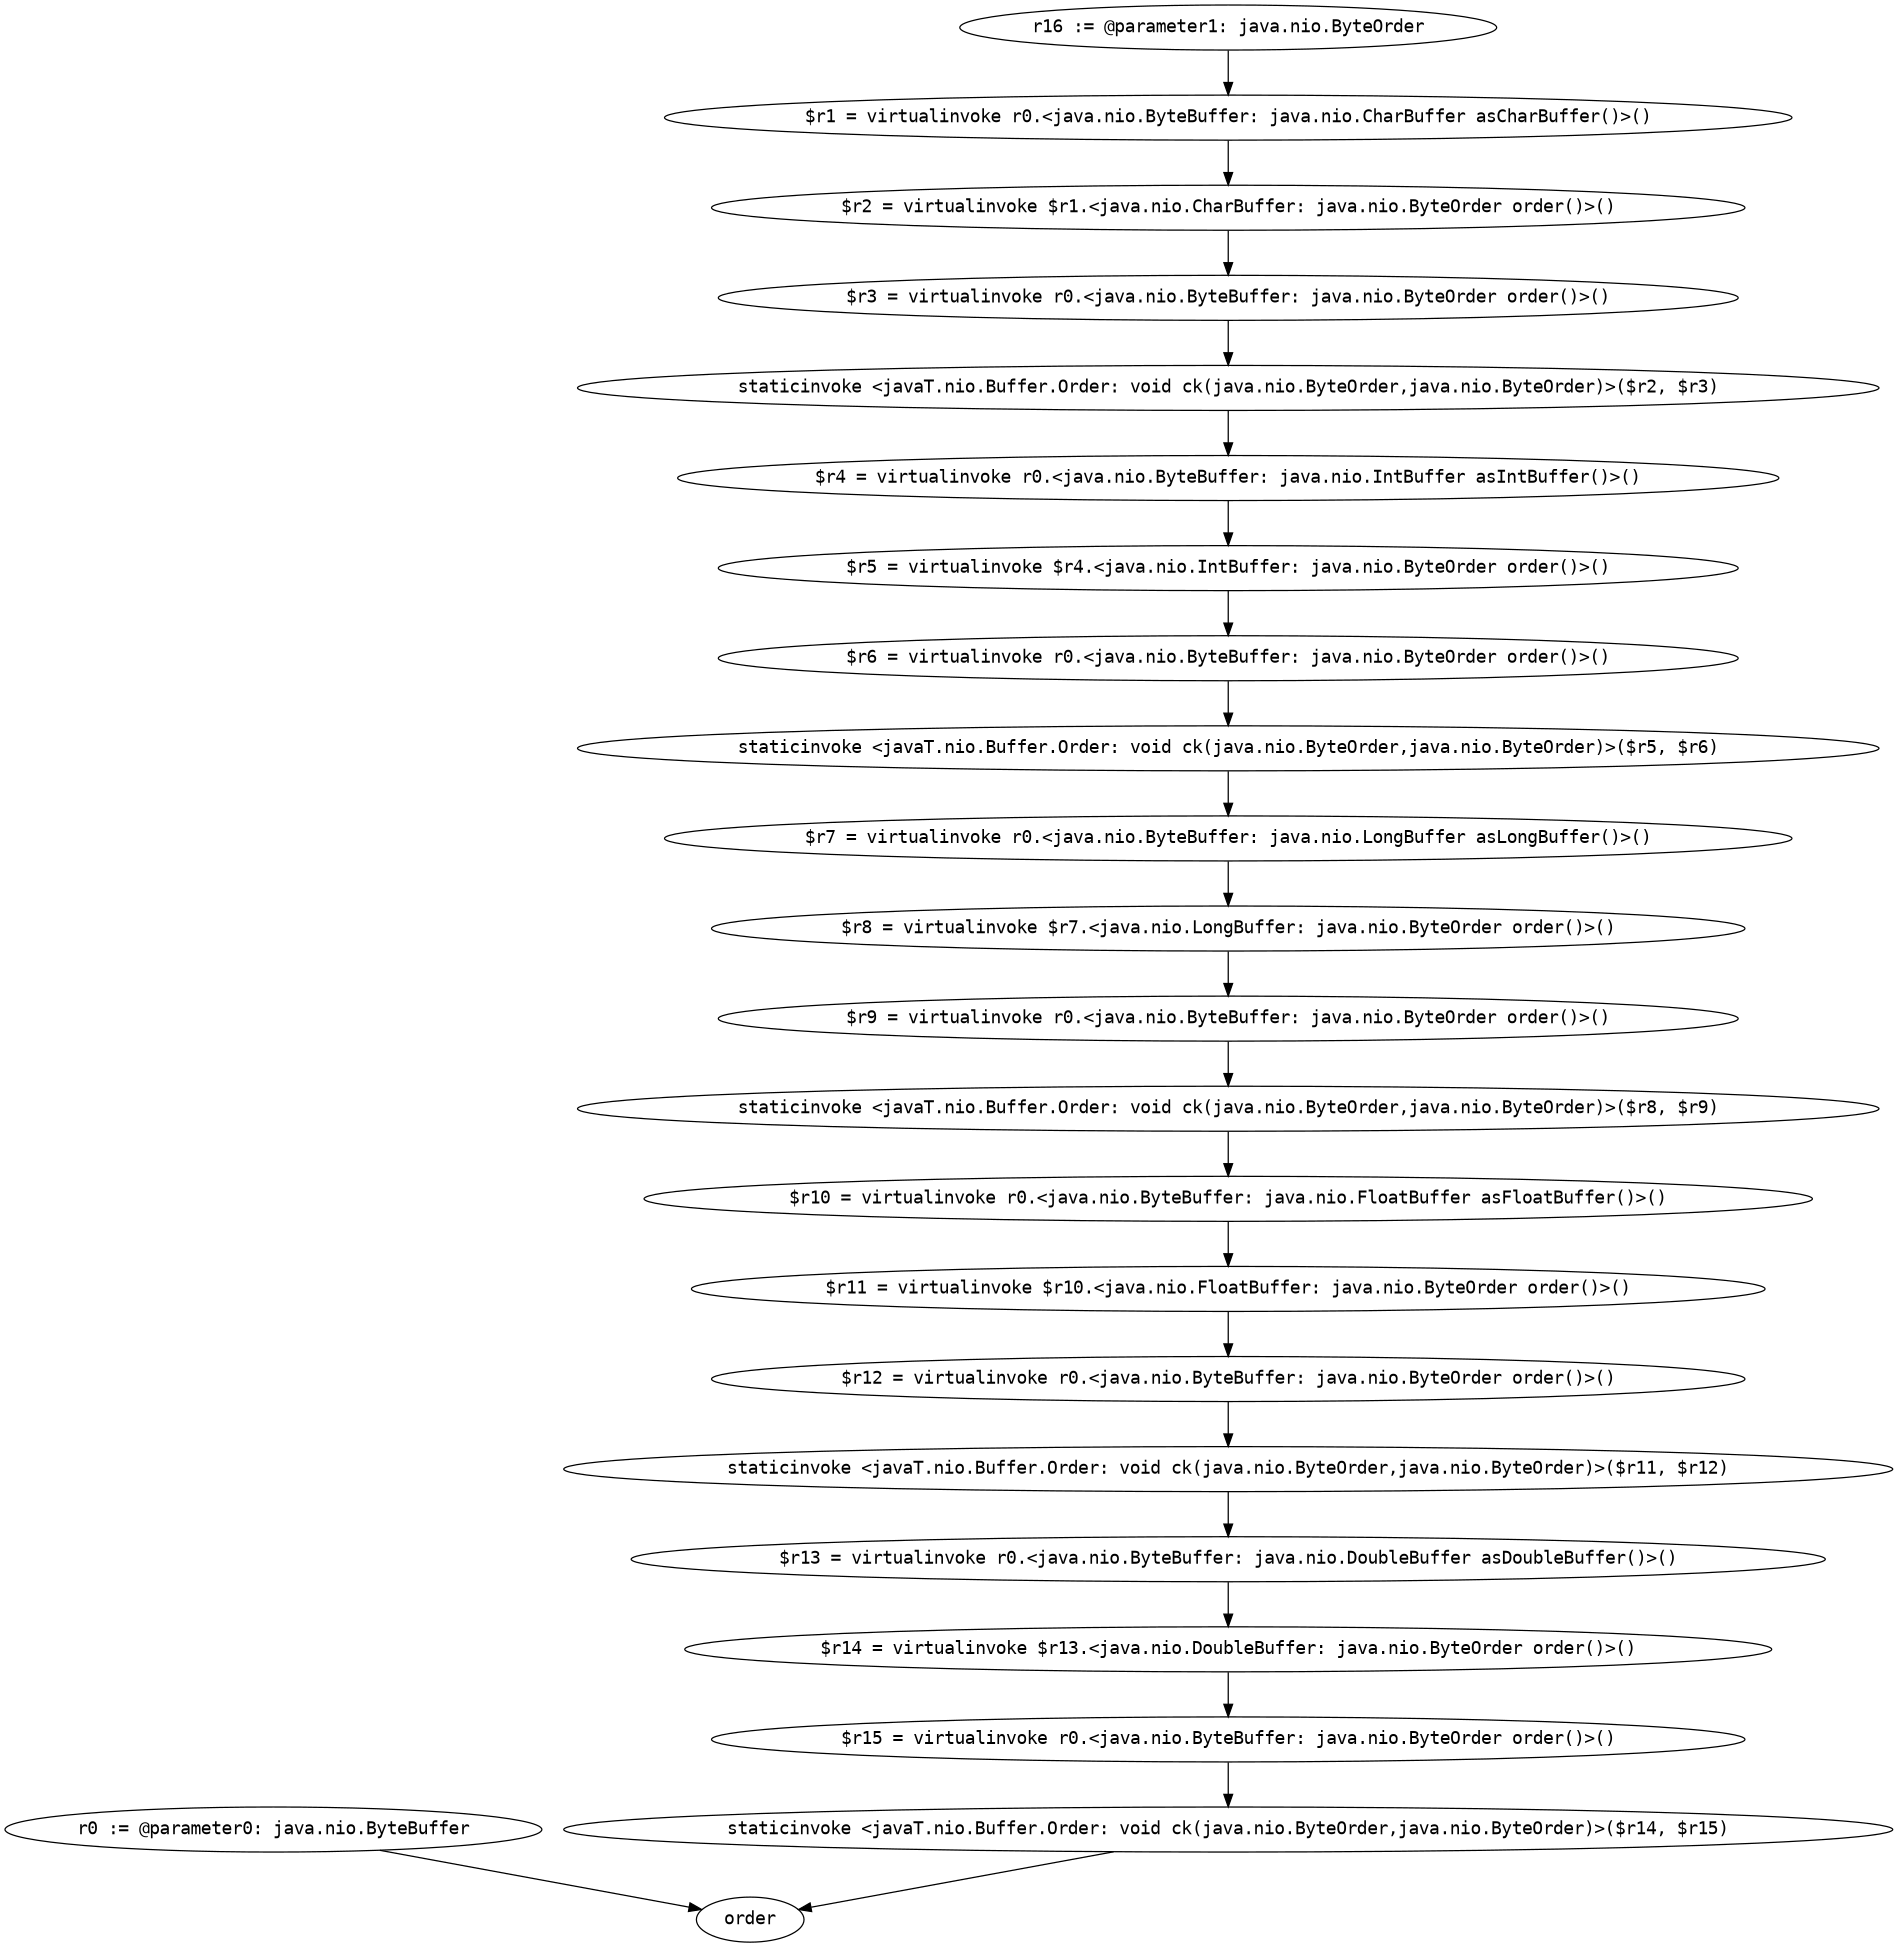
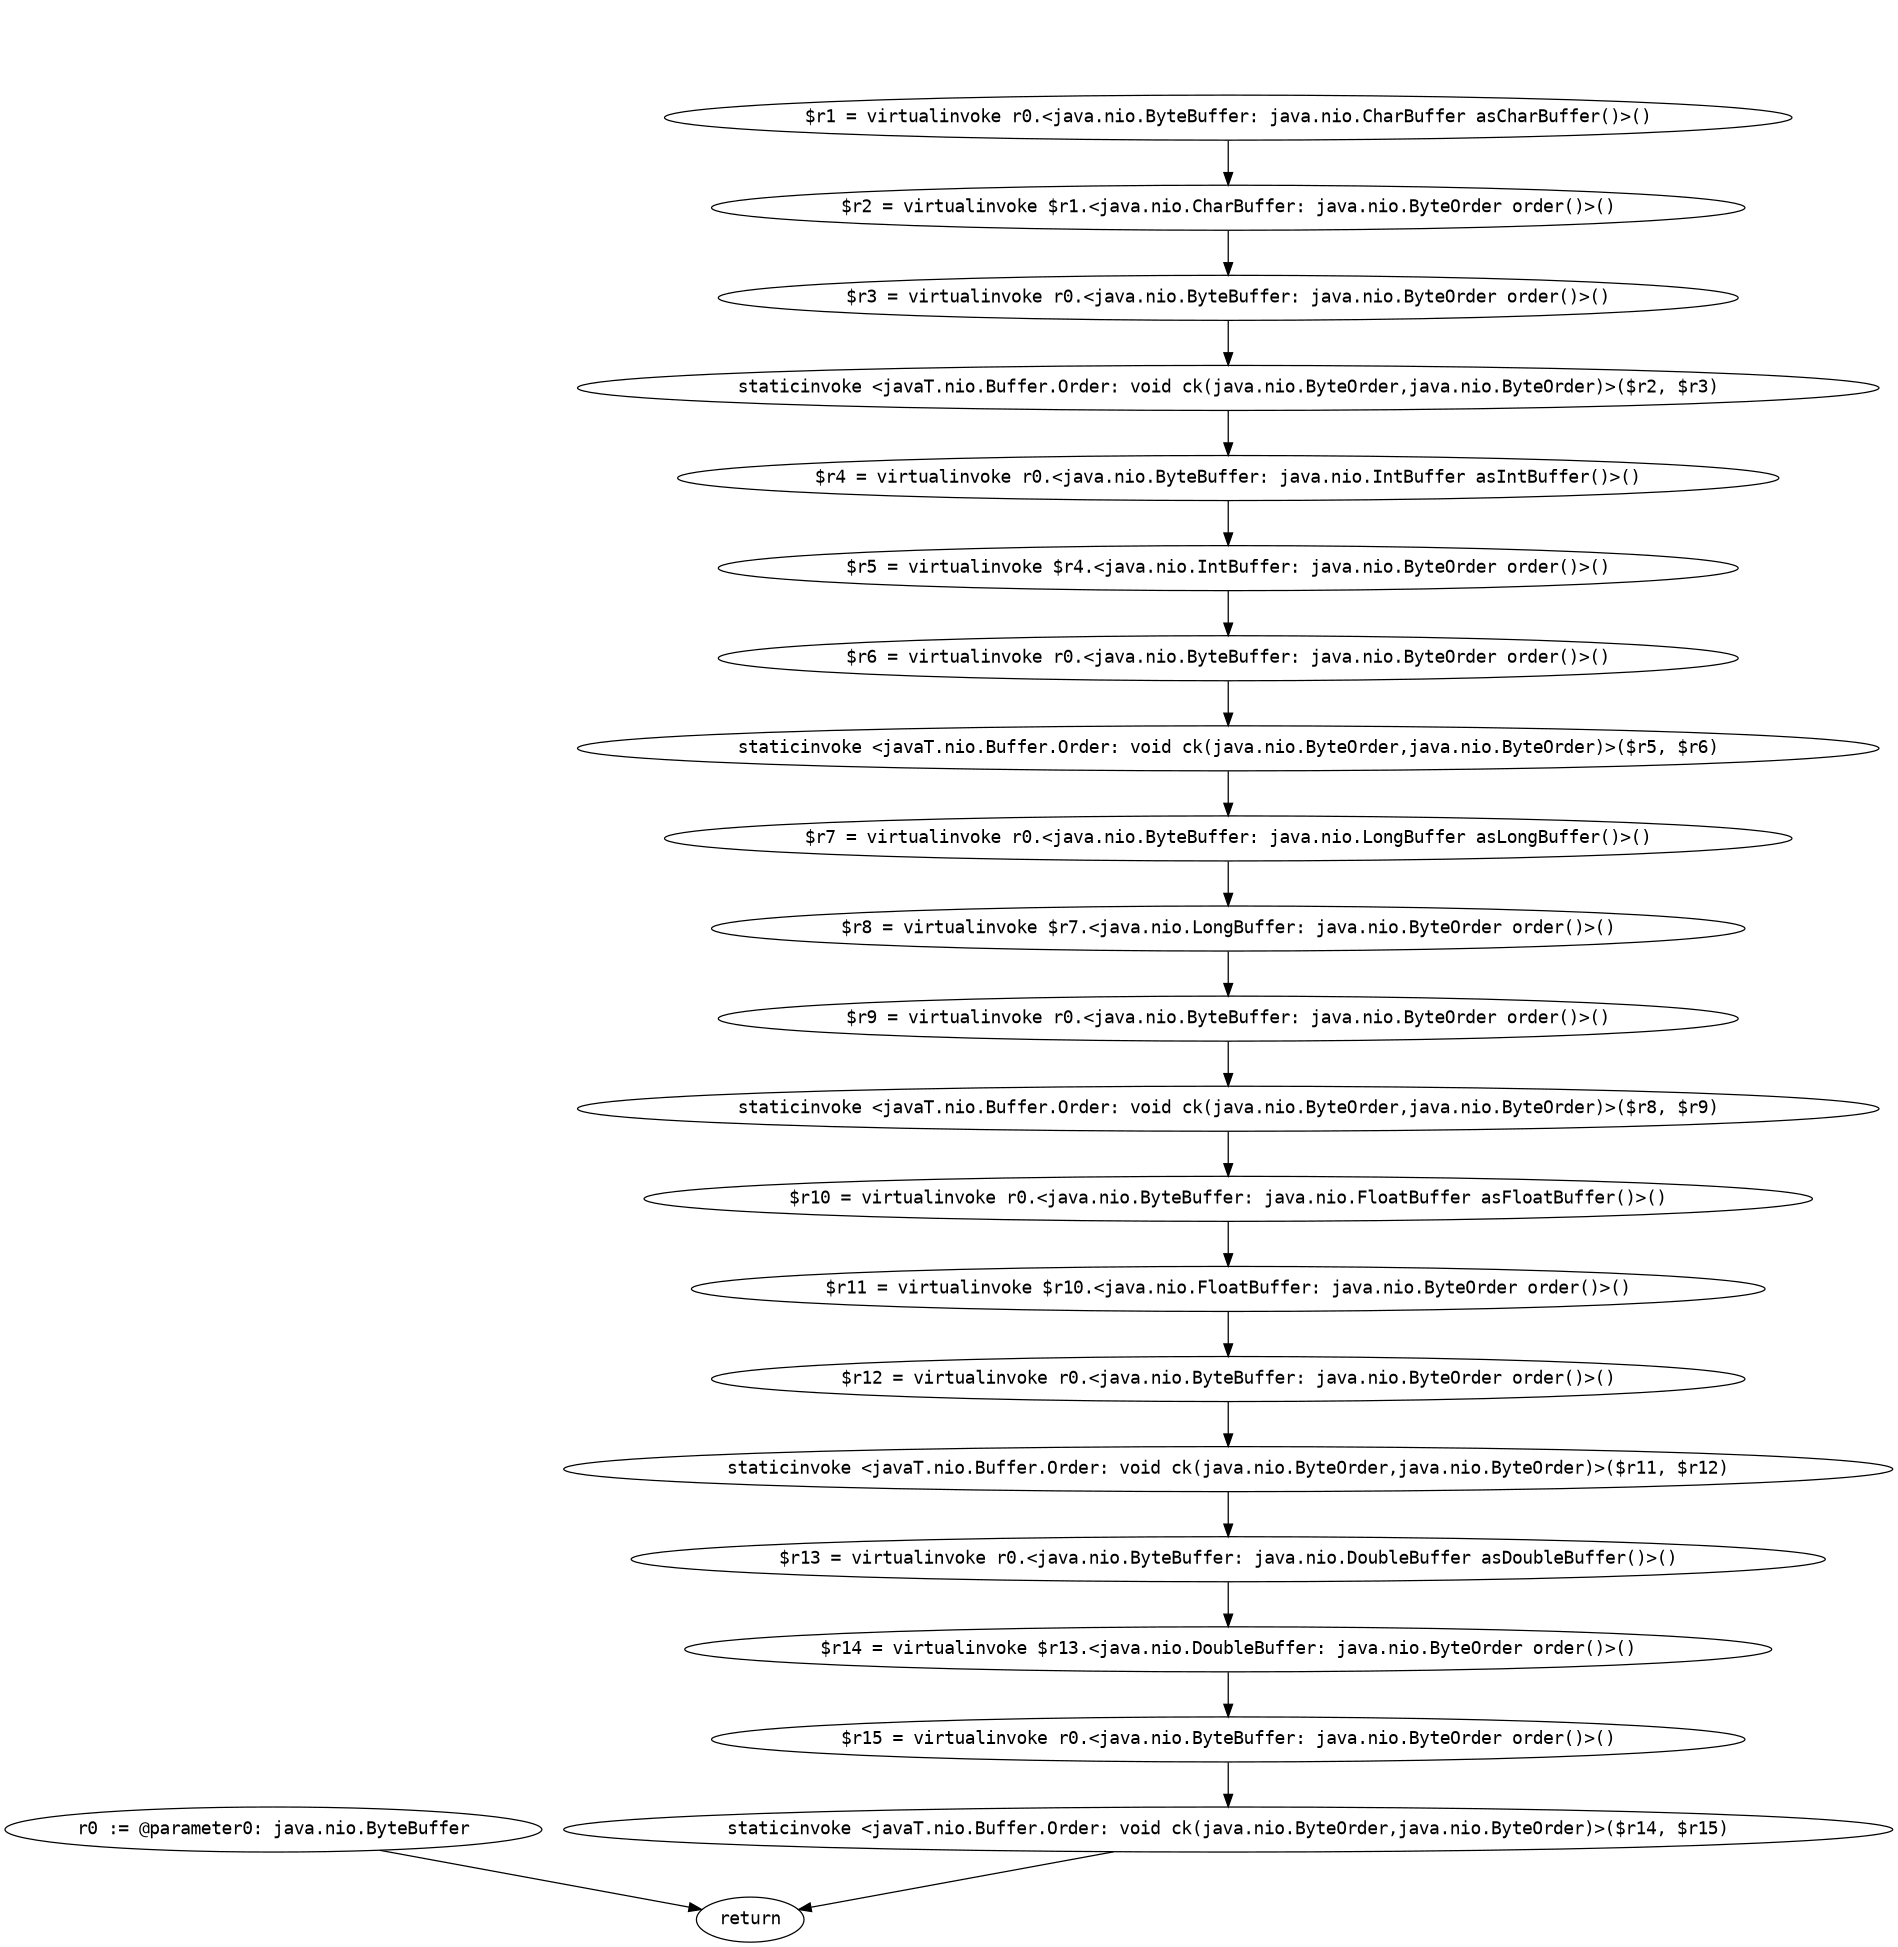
node "r16 := @parameter1: java.nio.ByteOrder": removed
node "order": label "order" -> "return"
